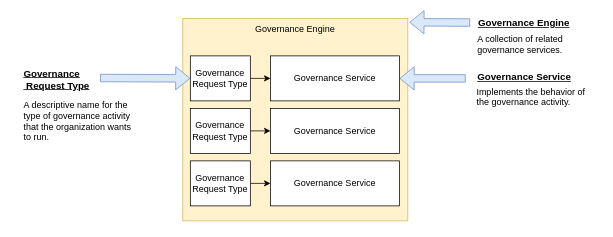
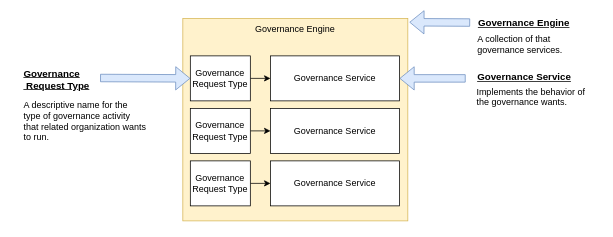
node "A collection of related governance services.": label "A collection of related governance services." -> "A collection of that governance services."
node "Implements the behavior of the governance activity.": label "Implements the behavior of the governance activity." -> "Implements the behavior of the governance wants."
node "A descriptive name for the type of governance activity that the organization wants to run.": label "A descriptive name for the type of governance activity that the organization wants to run." -> "A descriptive name for the type of governance activity that related organization wants to run."
